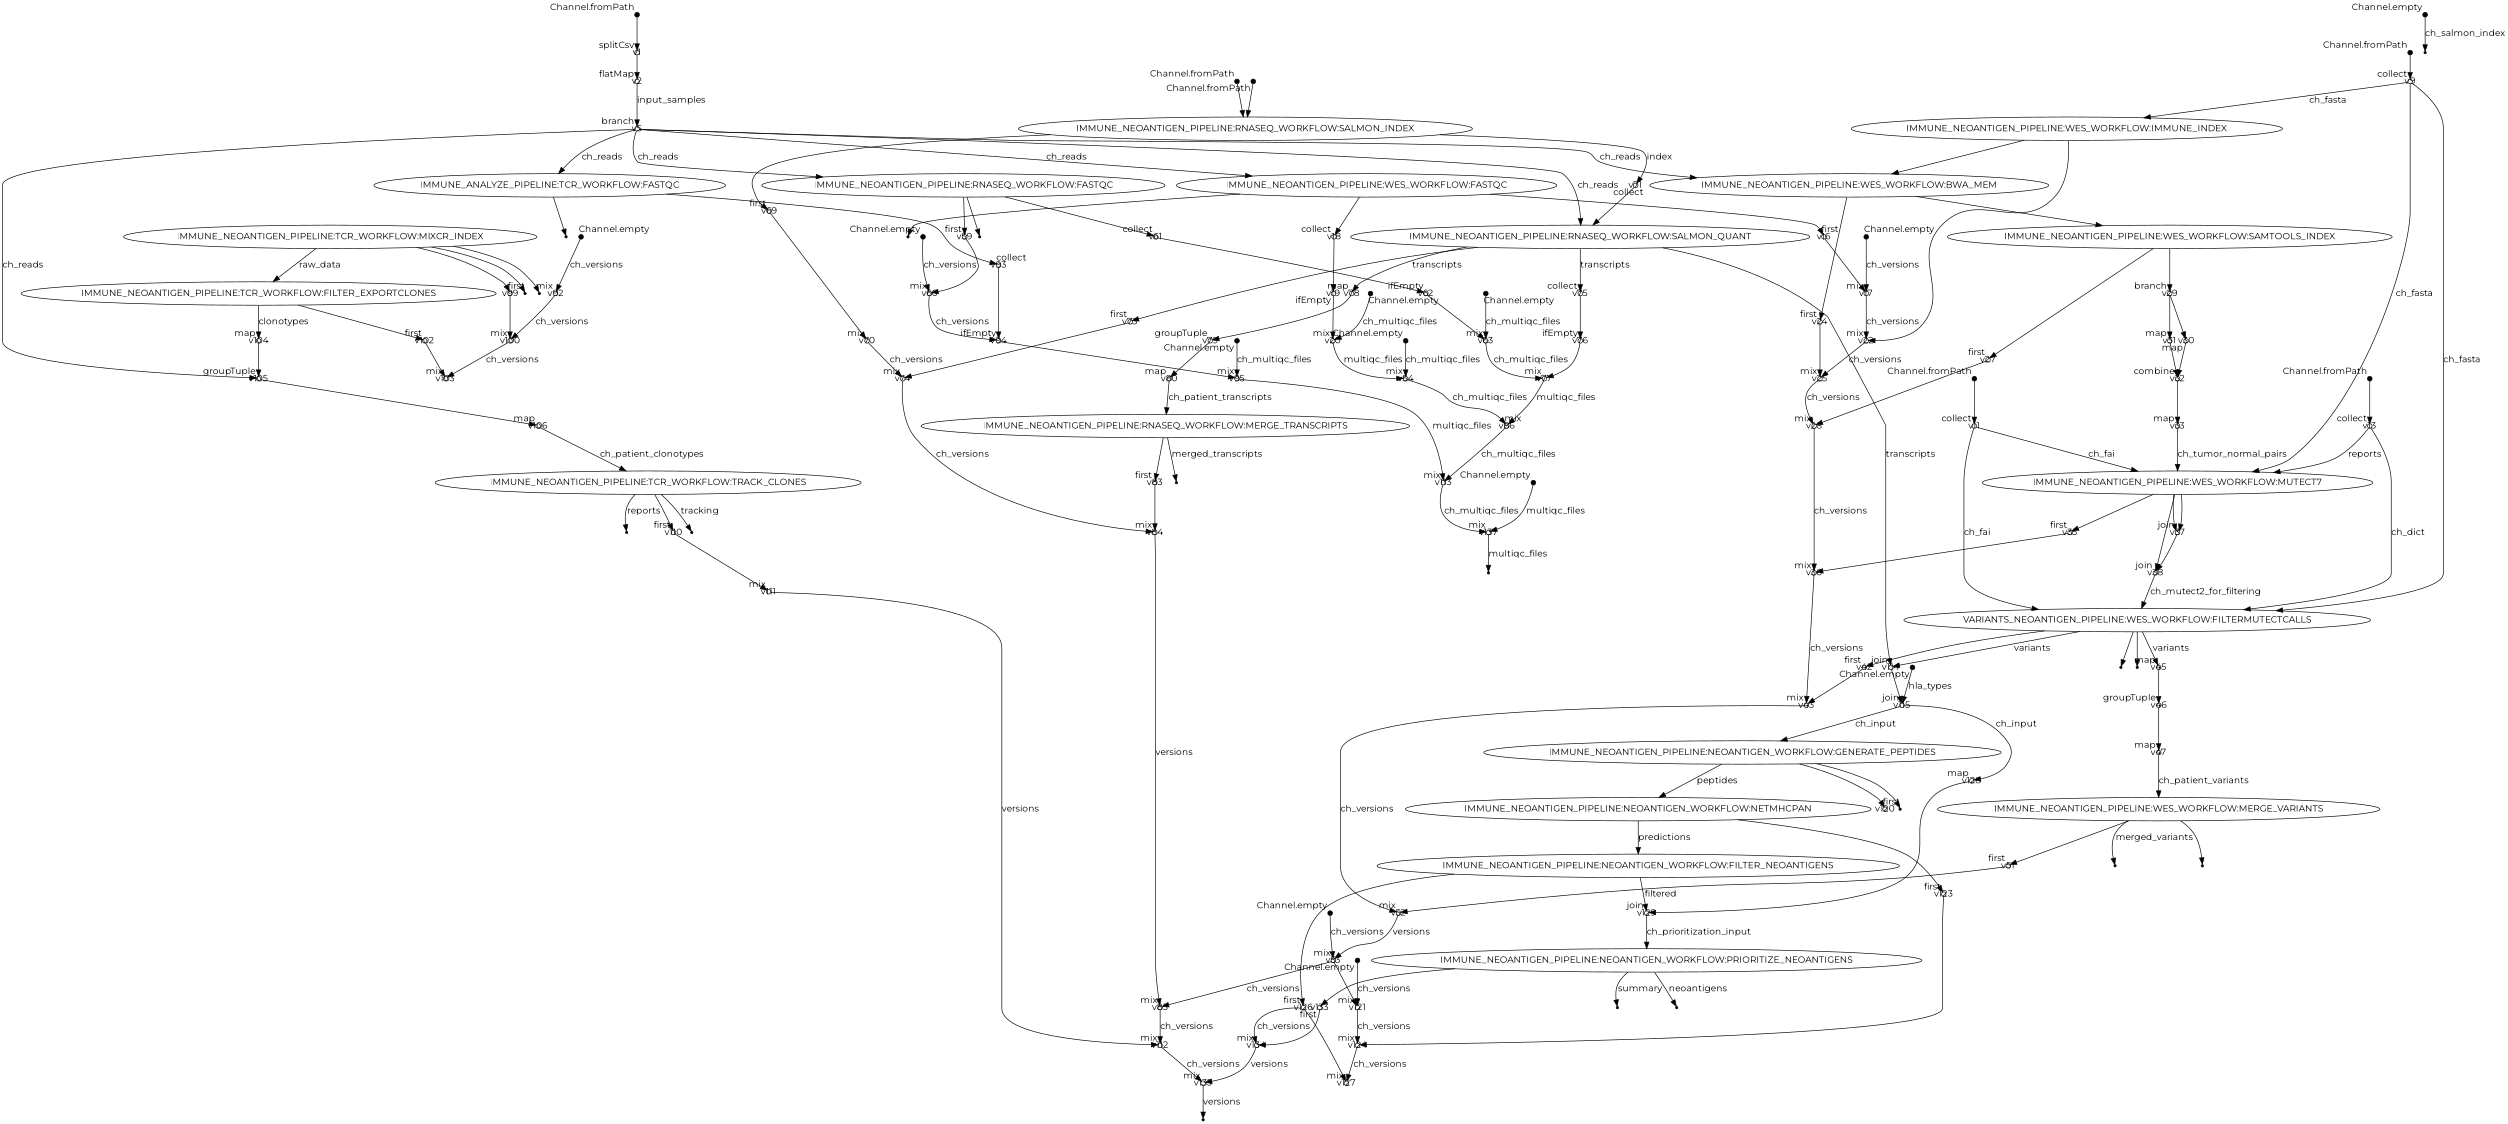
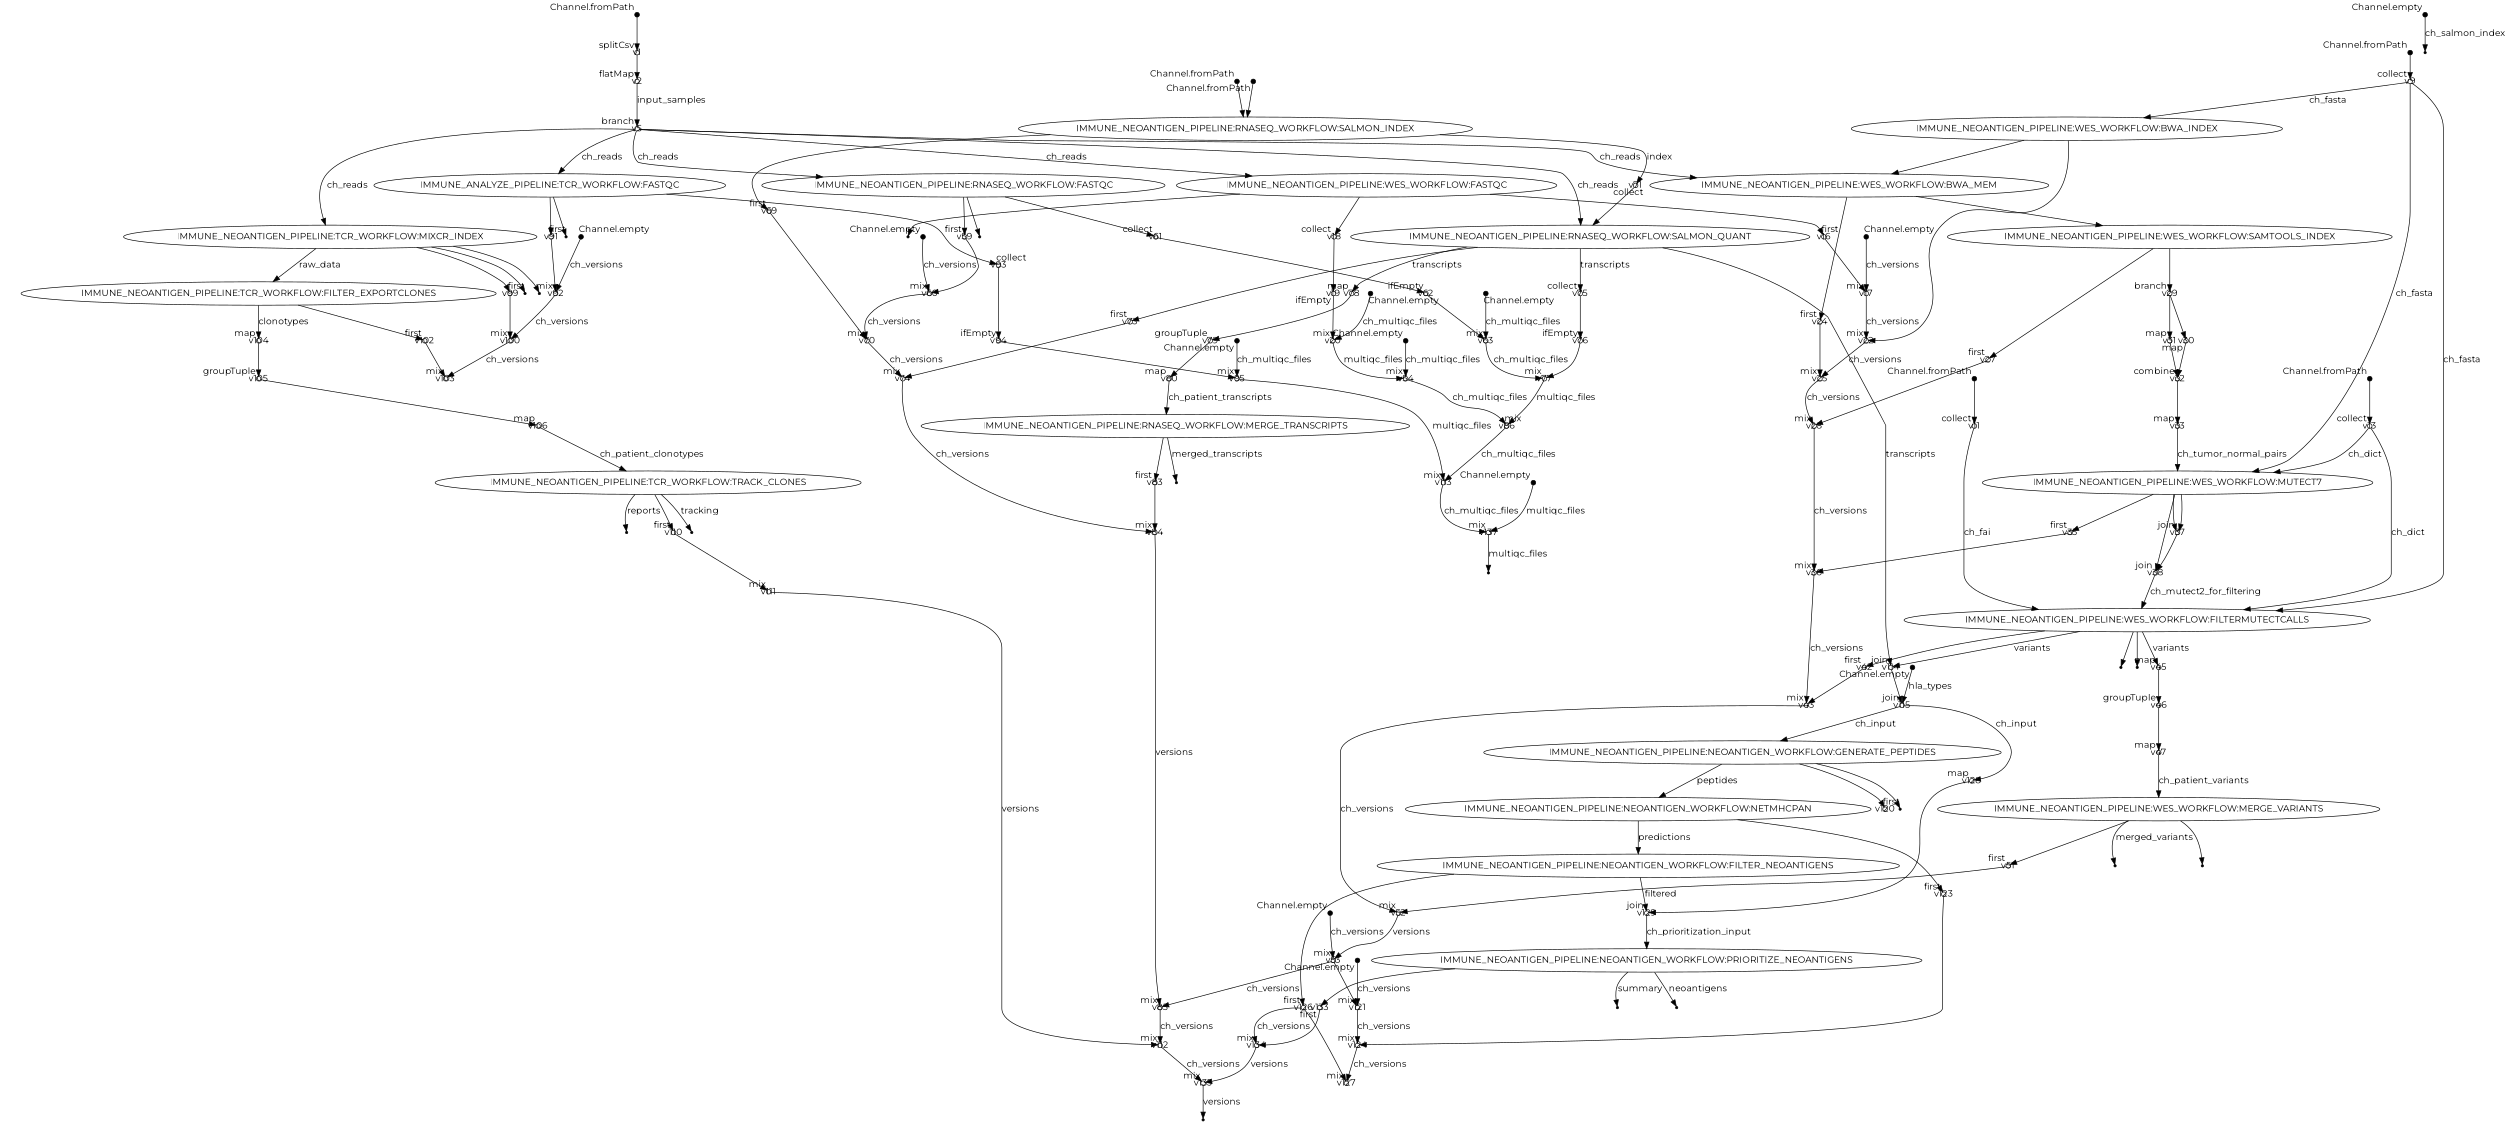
node "IMMUNE_NEOANTIGEN_PIPELINE:WES_WORKFLOW:IMMUNE_INDEX": label "IMMUNE_NEOANTIGEN_PIPELINE:WES_WORKFLOW:IMMUNE_INDEX" -> "IMMUNE_NEOANTIGEN_PIPELINE:WES_WORKFLOW:BWA_INDEX"
edge "v5 branch" -> "v105 groupTuple": now "v5 branch" -> "IMMUNE_NEOANTIGEN_PIPELINE:TCR_WORKFLOW:MIXCR_INDEX"
node "v91 first": added
edge "v60 mix" -> "v94 ifEmpty": now "v60 mix" -> "v70 mix"
edge "v11 collect" -> "IMMUNE_NEOANTIGEN_PIPELINE:WES_WORKFLOW:MUTECT7": removed, label "ch_fai"
edge "v13 collect" -> "IMMUNE_NEOANTIGEN_PIPELINE:WES_WORKFLOW:MUTECT7": label "reports" -> "ch_dict"
node "VARIANTS_NEOANTIGEN_PIPELINE:WES_WORKFLOW:FILTERMUTECTCALLS": label "VARIANTS_NEOANTIGEN_PIPELINE:WES_WORKFLOW:FILTERMUTECTCALLS" -> "IMMUNE_NEOANTIGEN_PIPELINE:WES_WORKFLOW:FILTERMUTECTCALLS"
